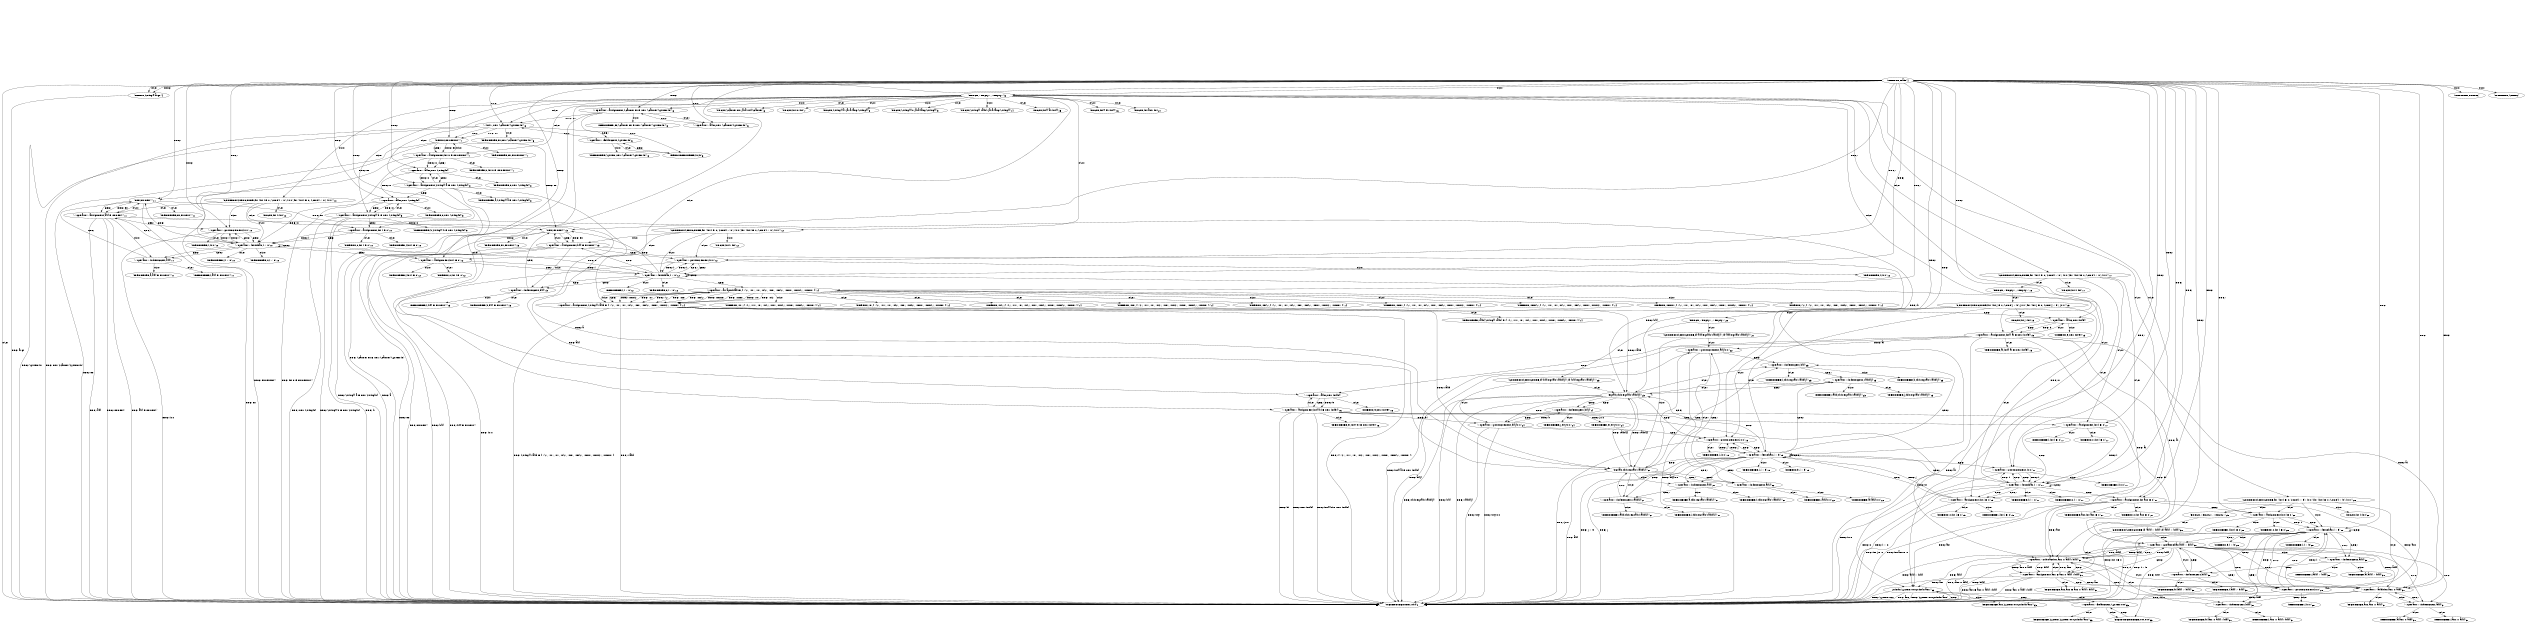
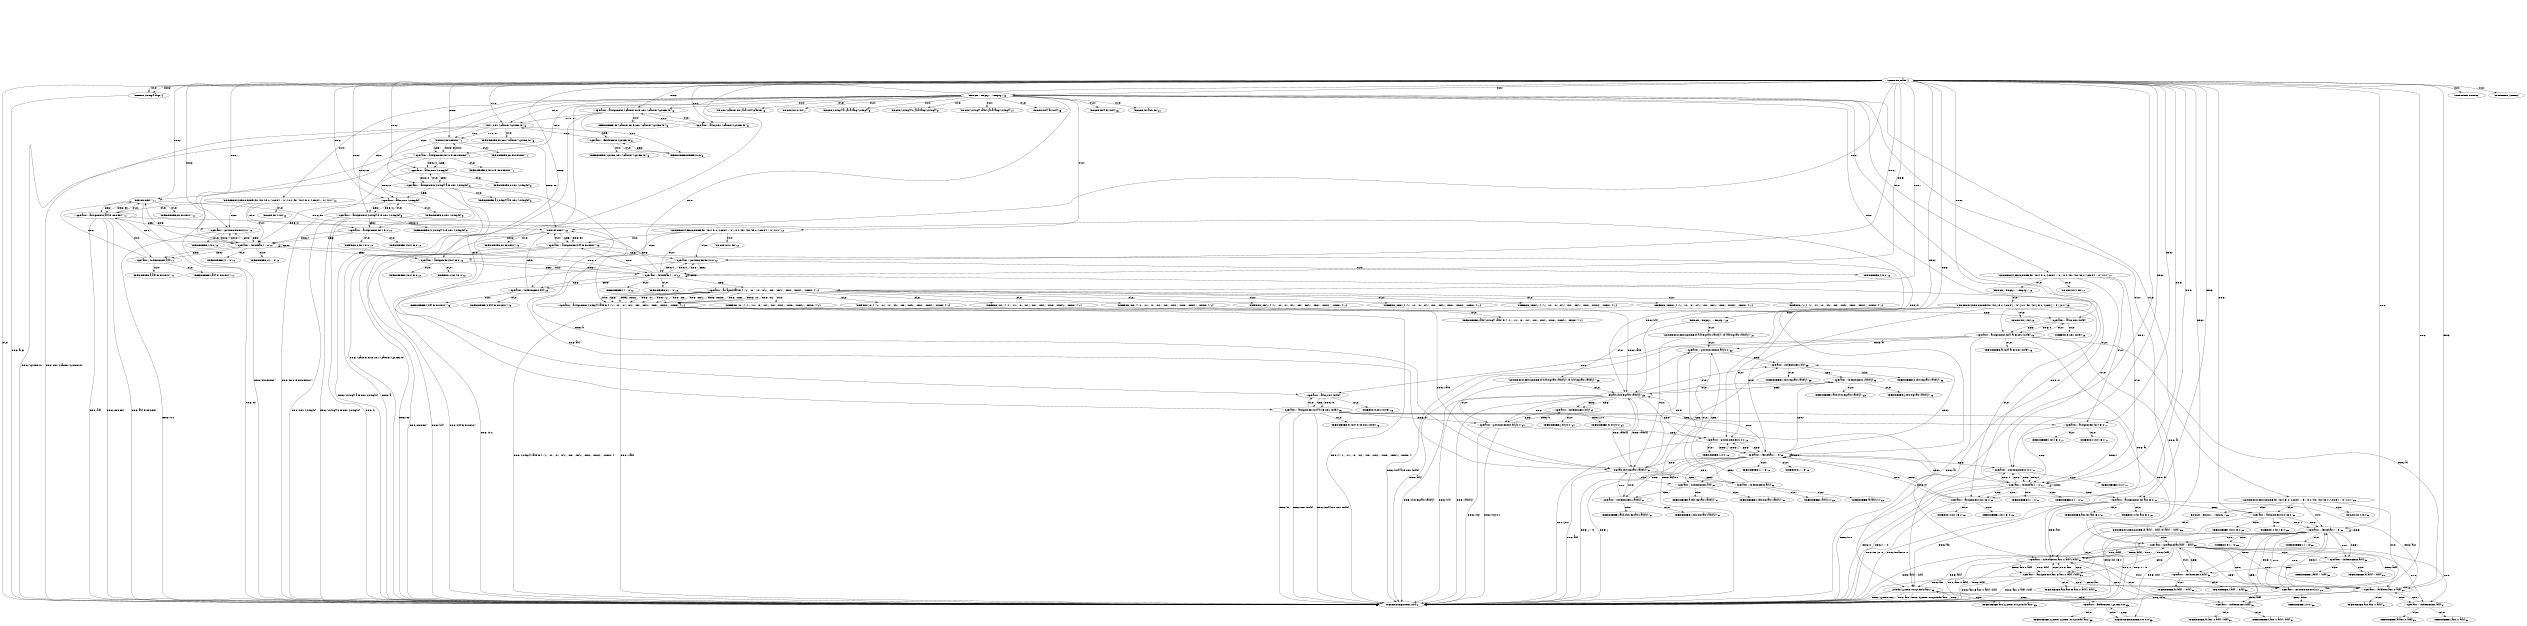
edge "(nextInt,ex.nextInt())" -> "(METHOD_RETURN,void)": removed, label "DDG: ex"
